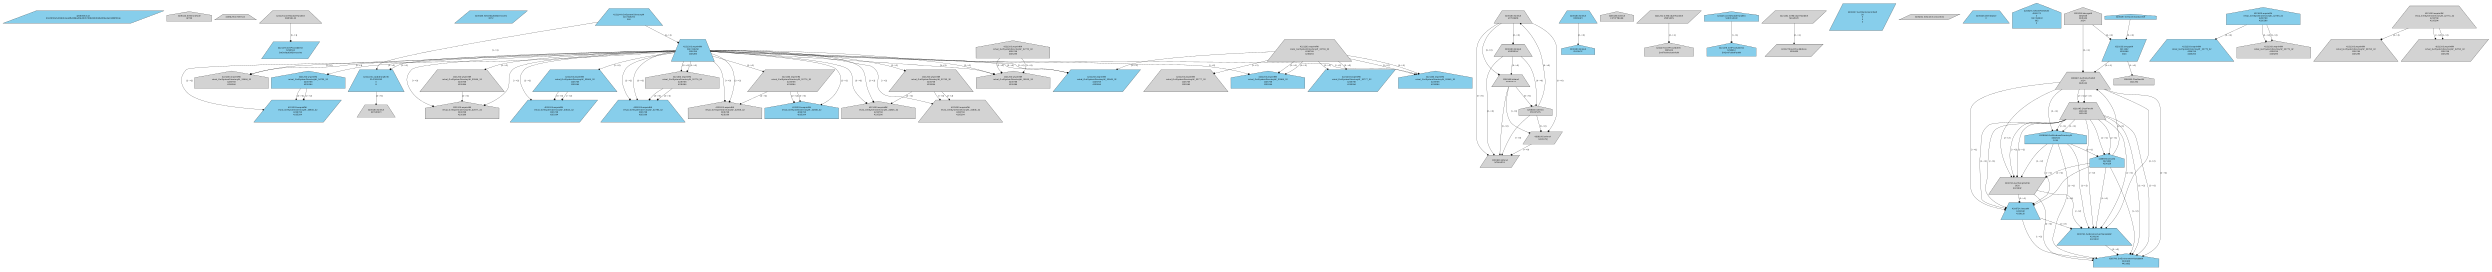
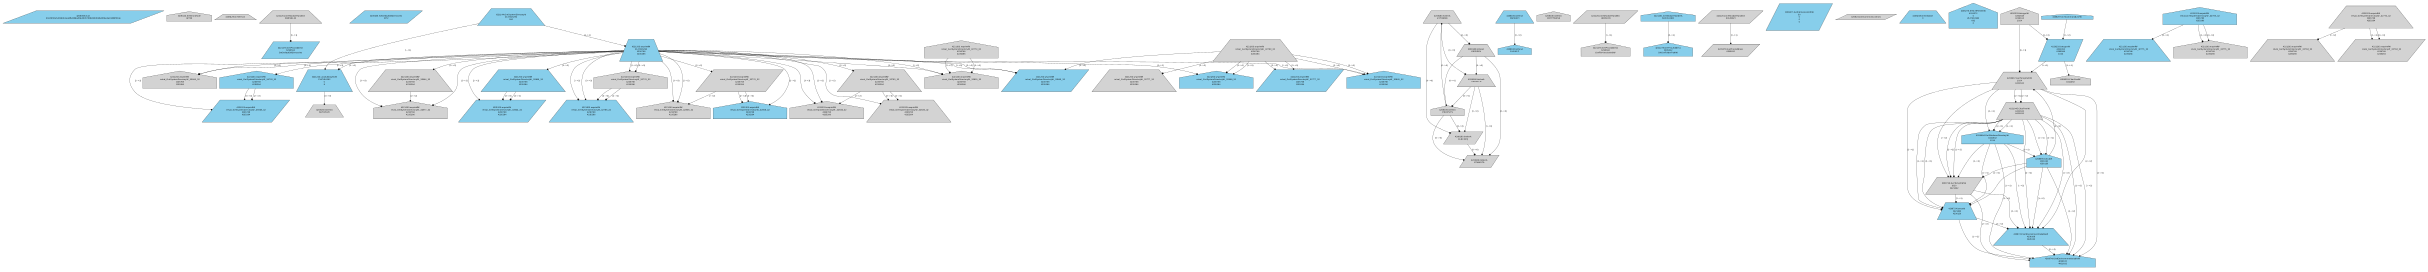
edge "4208180.lstrlenA UXTHEME" -> "4208180.lstrlenA NTMARTA": removed, label "(0-->0)"
